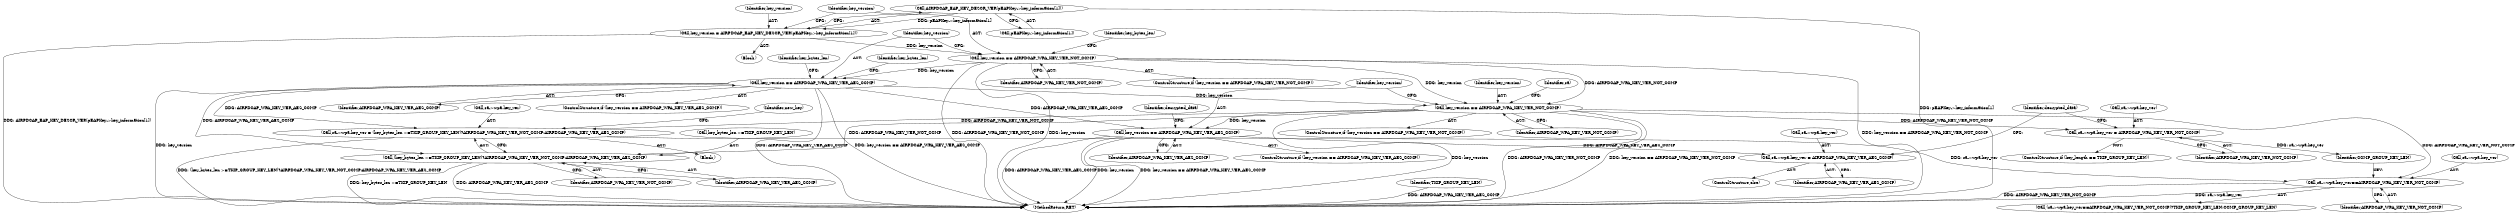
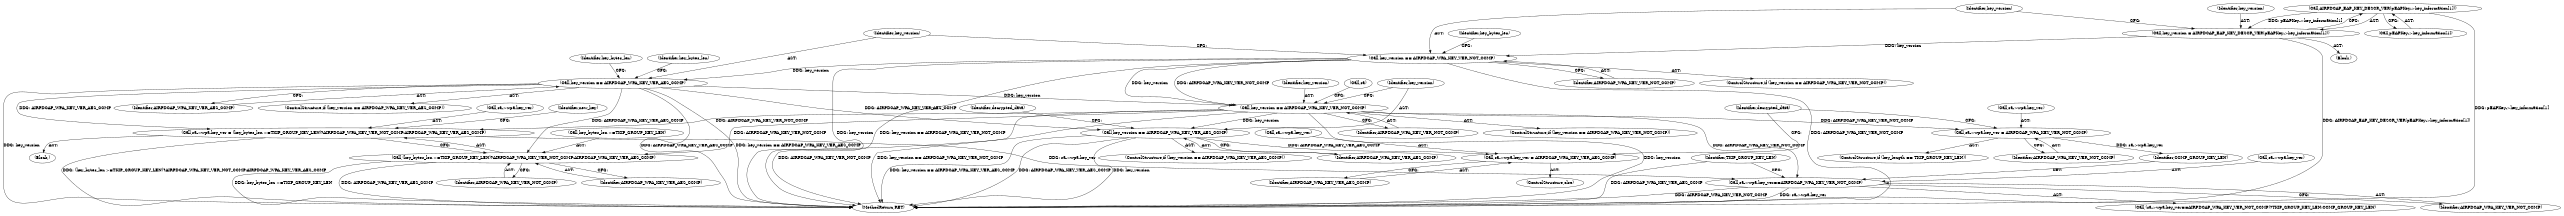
node "(Identifier,sa)": label "(Identifier,sa)" -> "(Call,sa)"
edge "(Call,sa->wpa.key_ver = AIRPDCAP_WPA_KEY_VER_NOT_CCMP)" -> "(ControlStructure,if (key_length == TKIP_GROUP_KEY_LEN))": label "NOT: " -> "AST: "
edge "(Identifier,TKIP_GROUP_KEY_LEN)" -> "(Call,sa->wpa.key_ver==AIRPDCAP_WPA_KEY_VER_NOT_CCMP)": added, label "CFG:"
